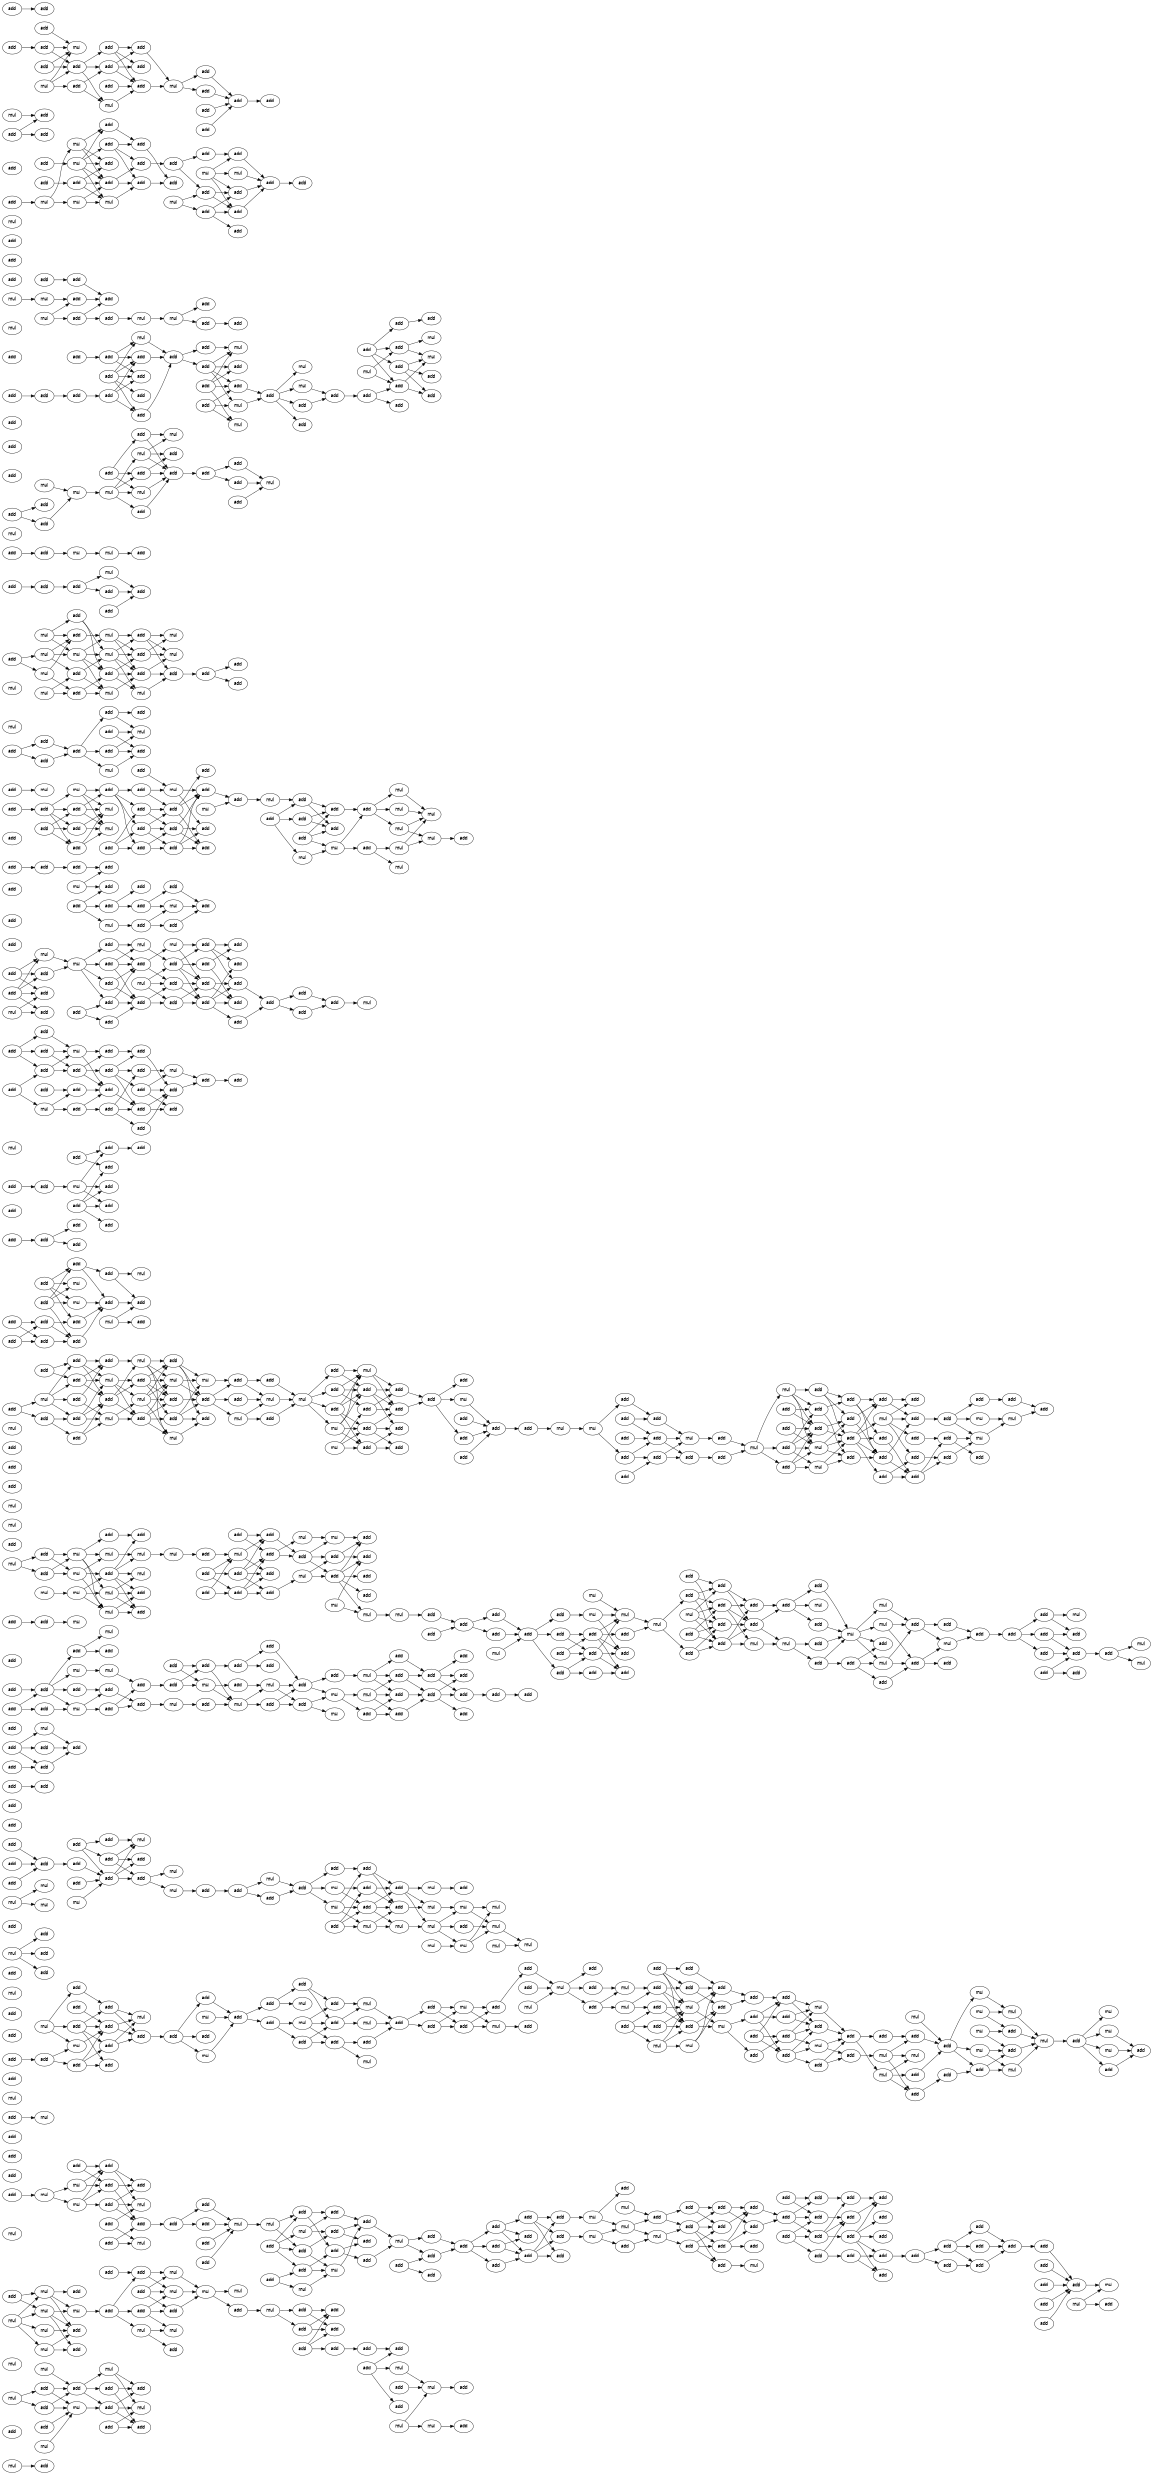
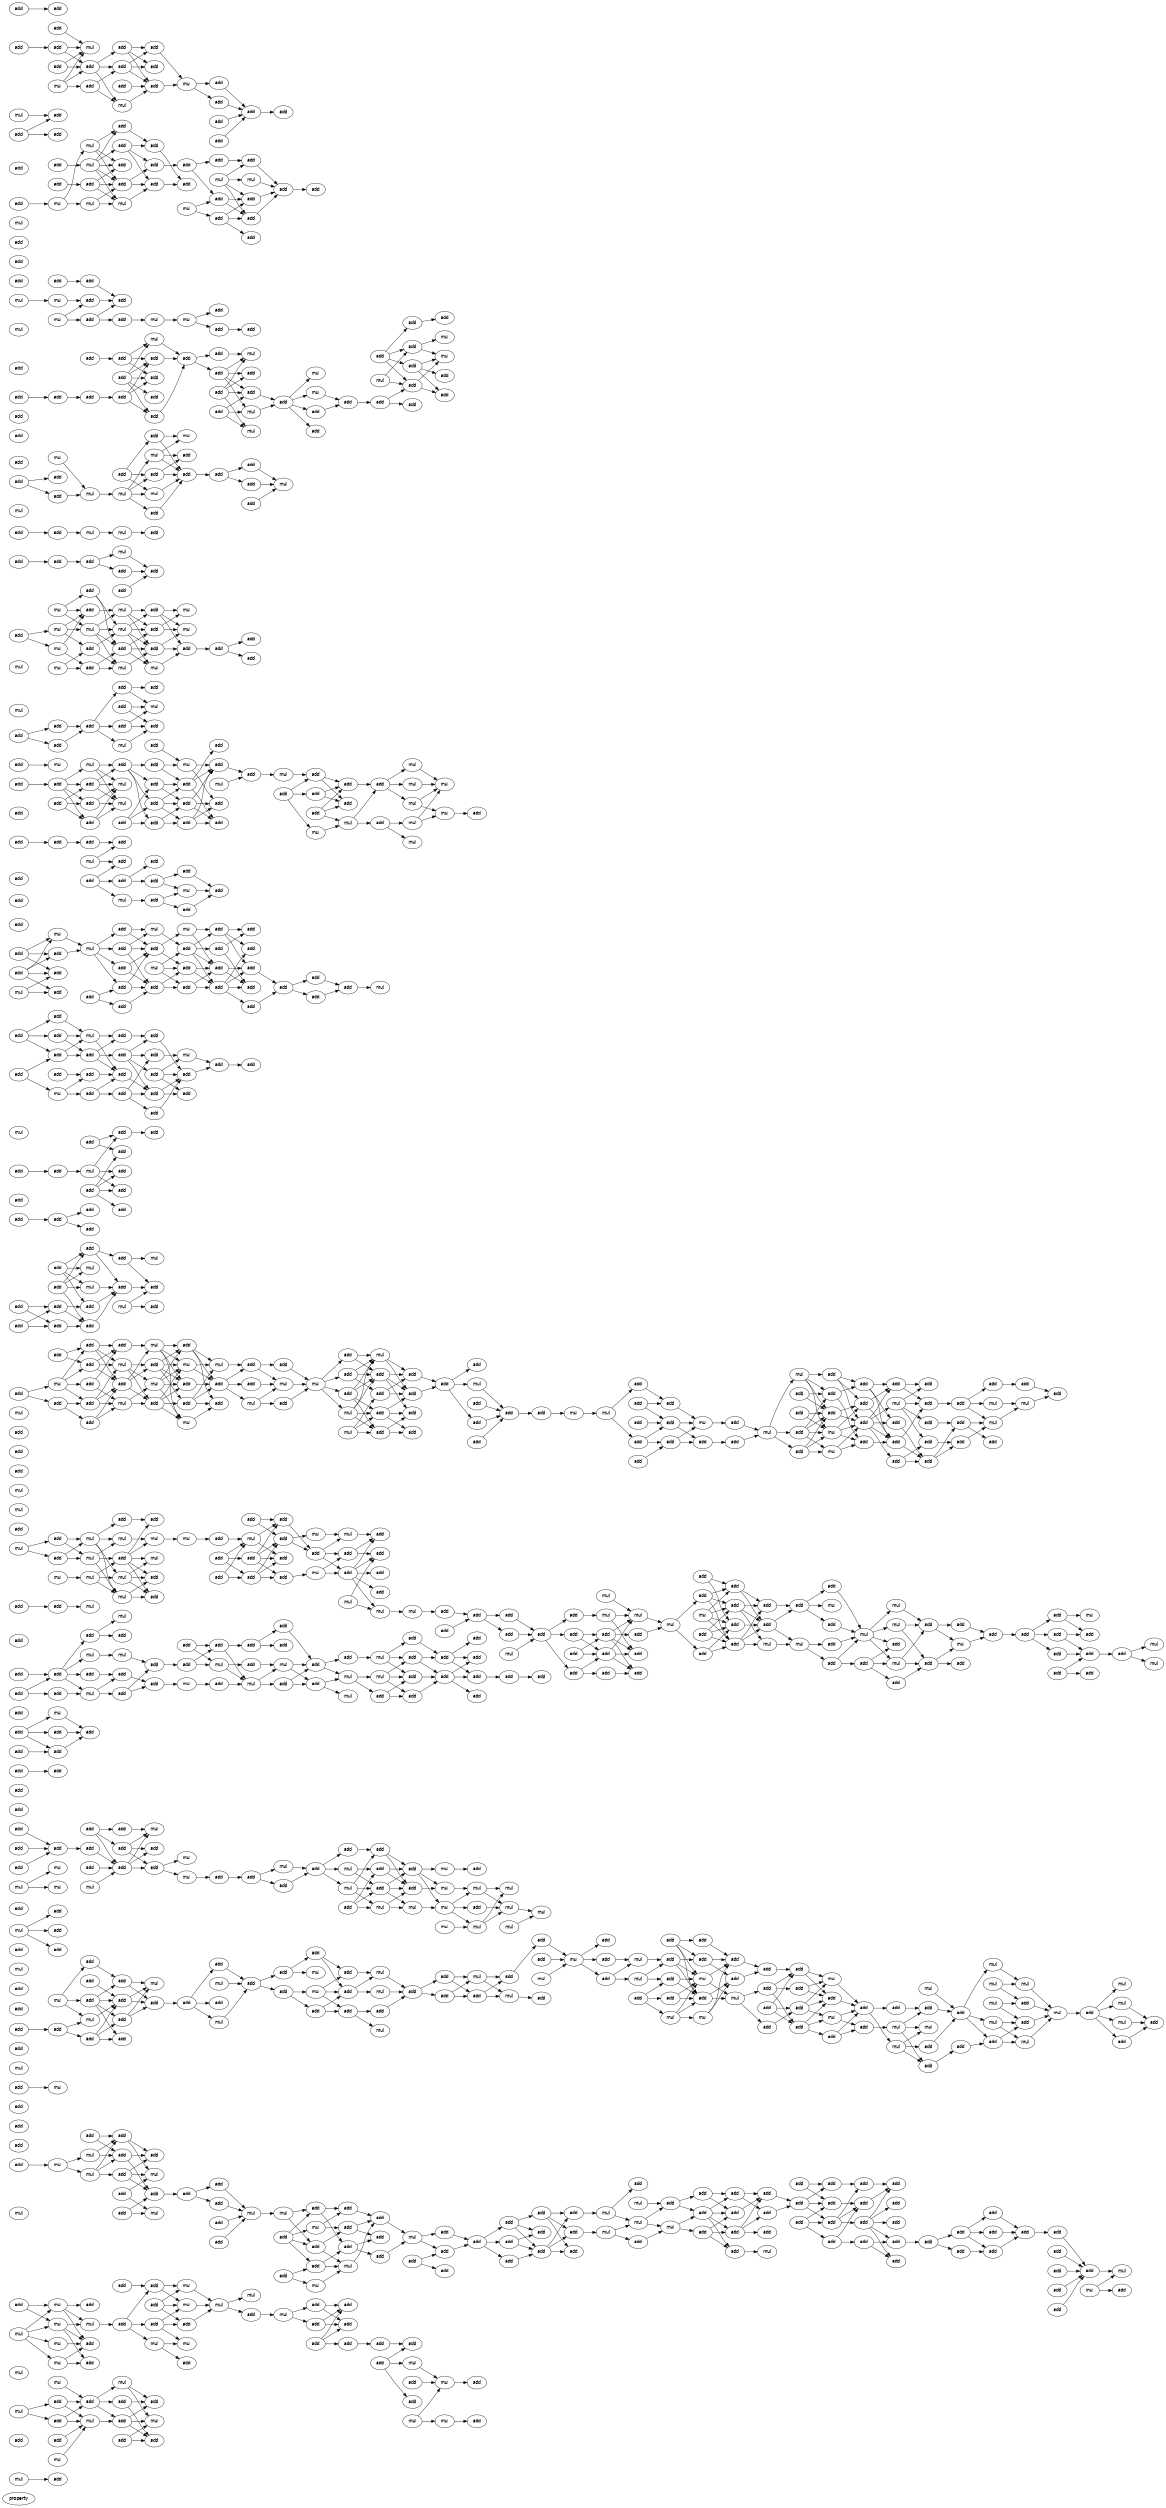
node "property": added
